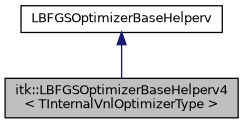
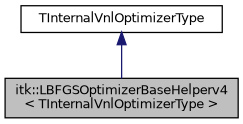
node "LBFGSOptimizerBaseHelperv": label "LBFGSOptimizerBaseHelperv" -> "TInternalVnlOptimizerType"
